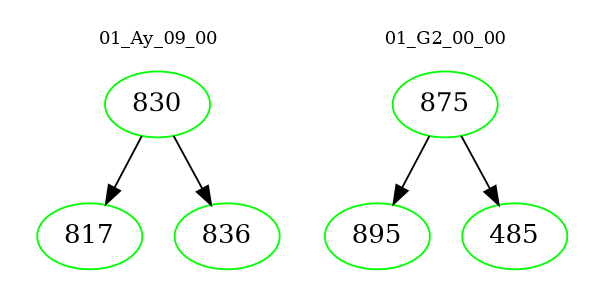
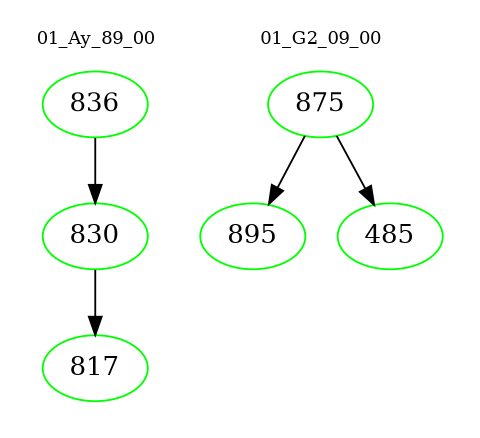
cluster "01_Ay_09_00": label "01_Ay_09_00" -> "01_Ay_89_00"
cluster "01_G2_00_00": label "01_G2_00_00" -> "01_G2_09_00"
edge "830" -> "836": reversed
